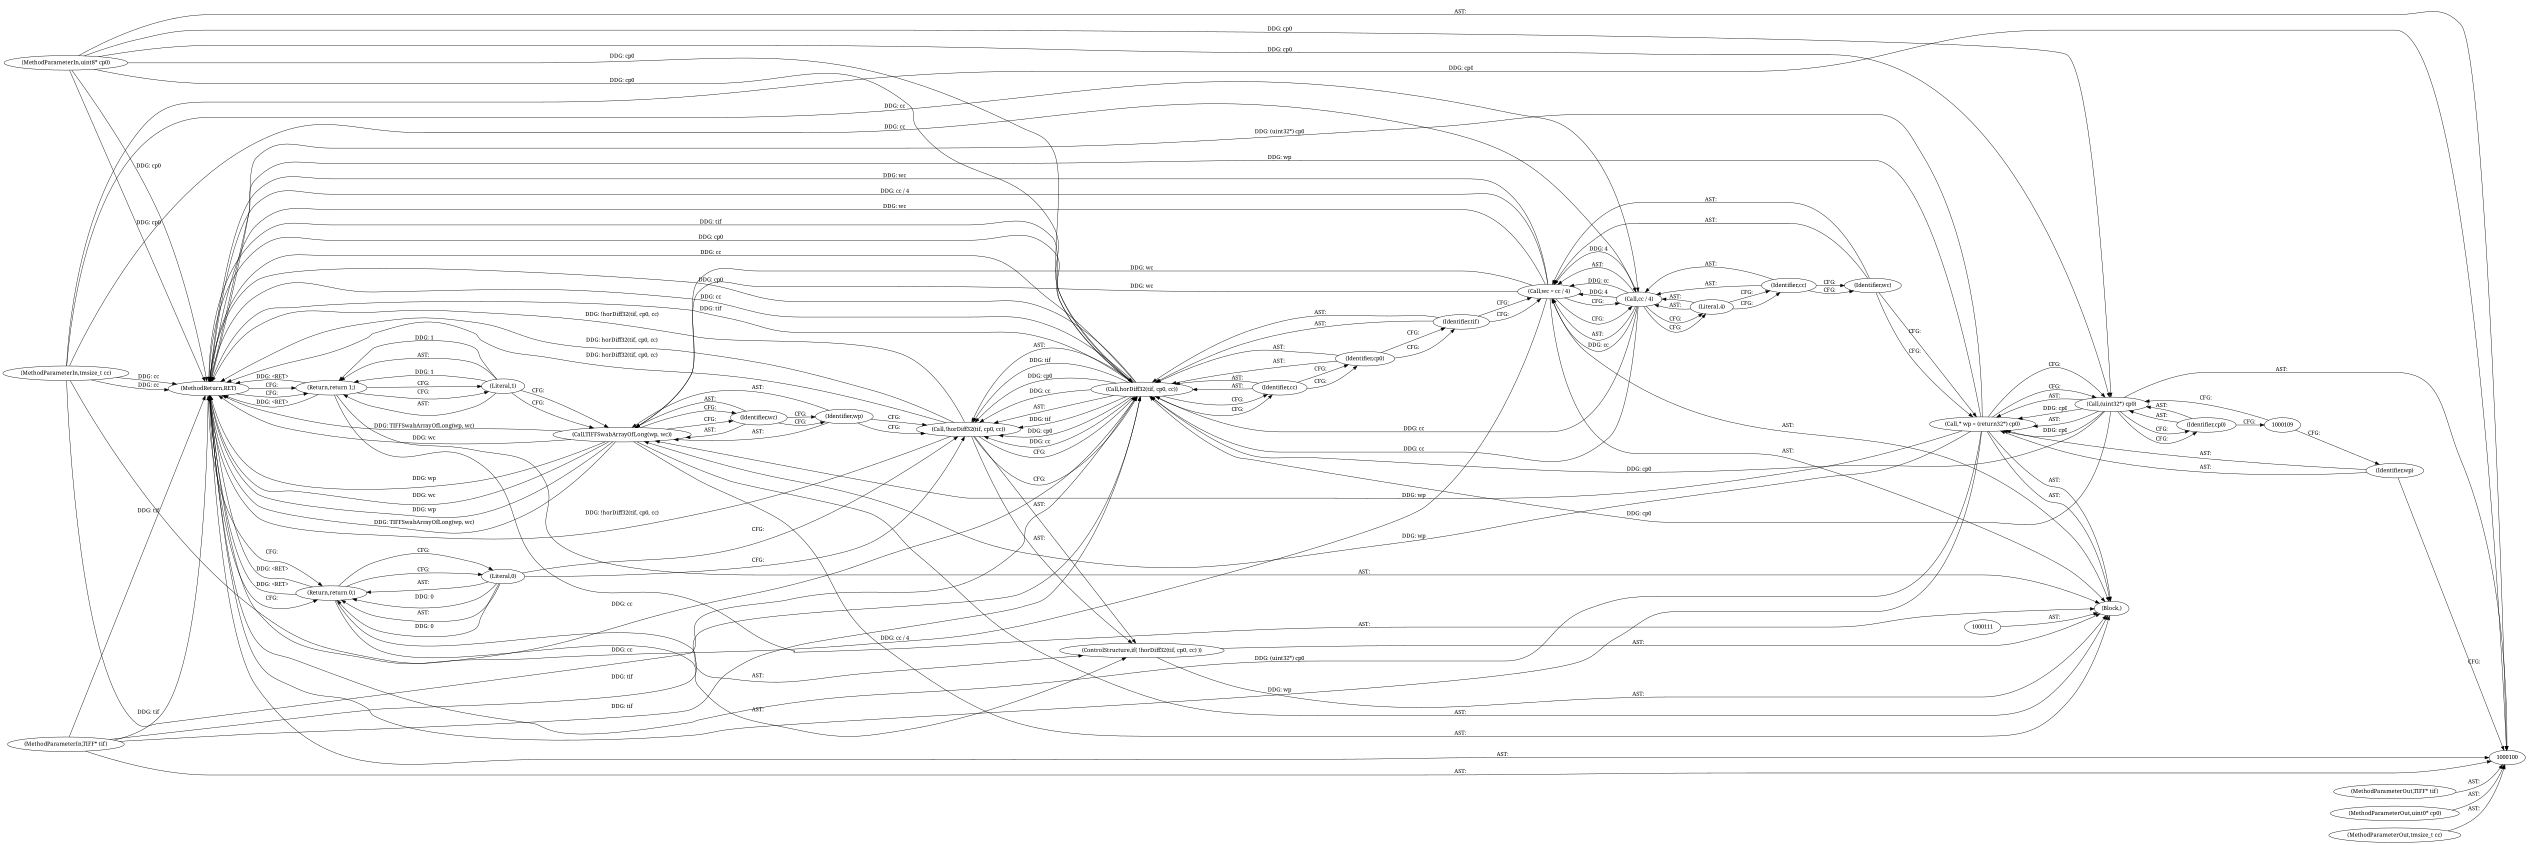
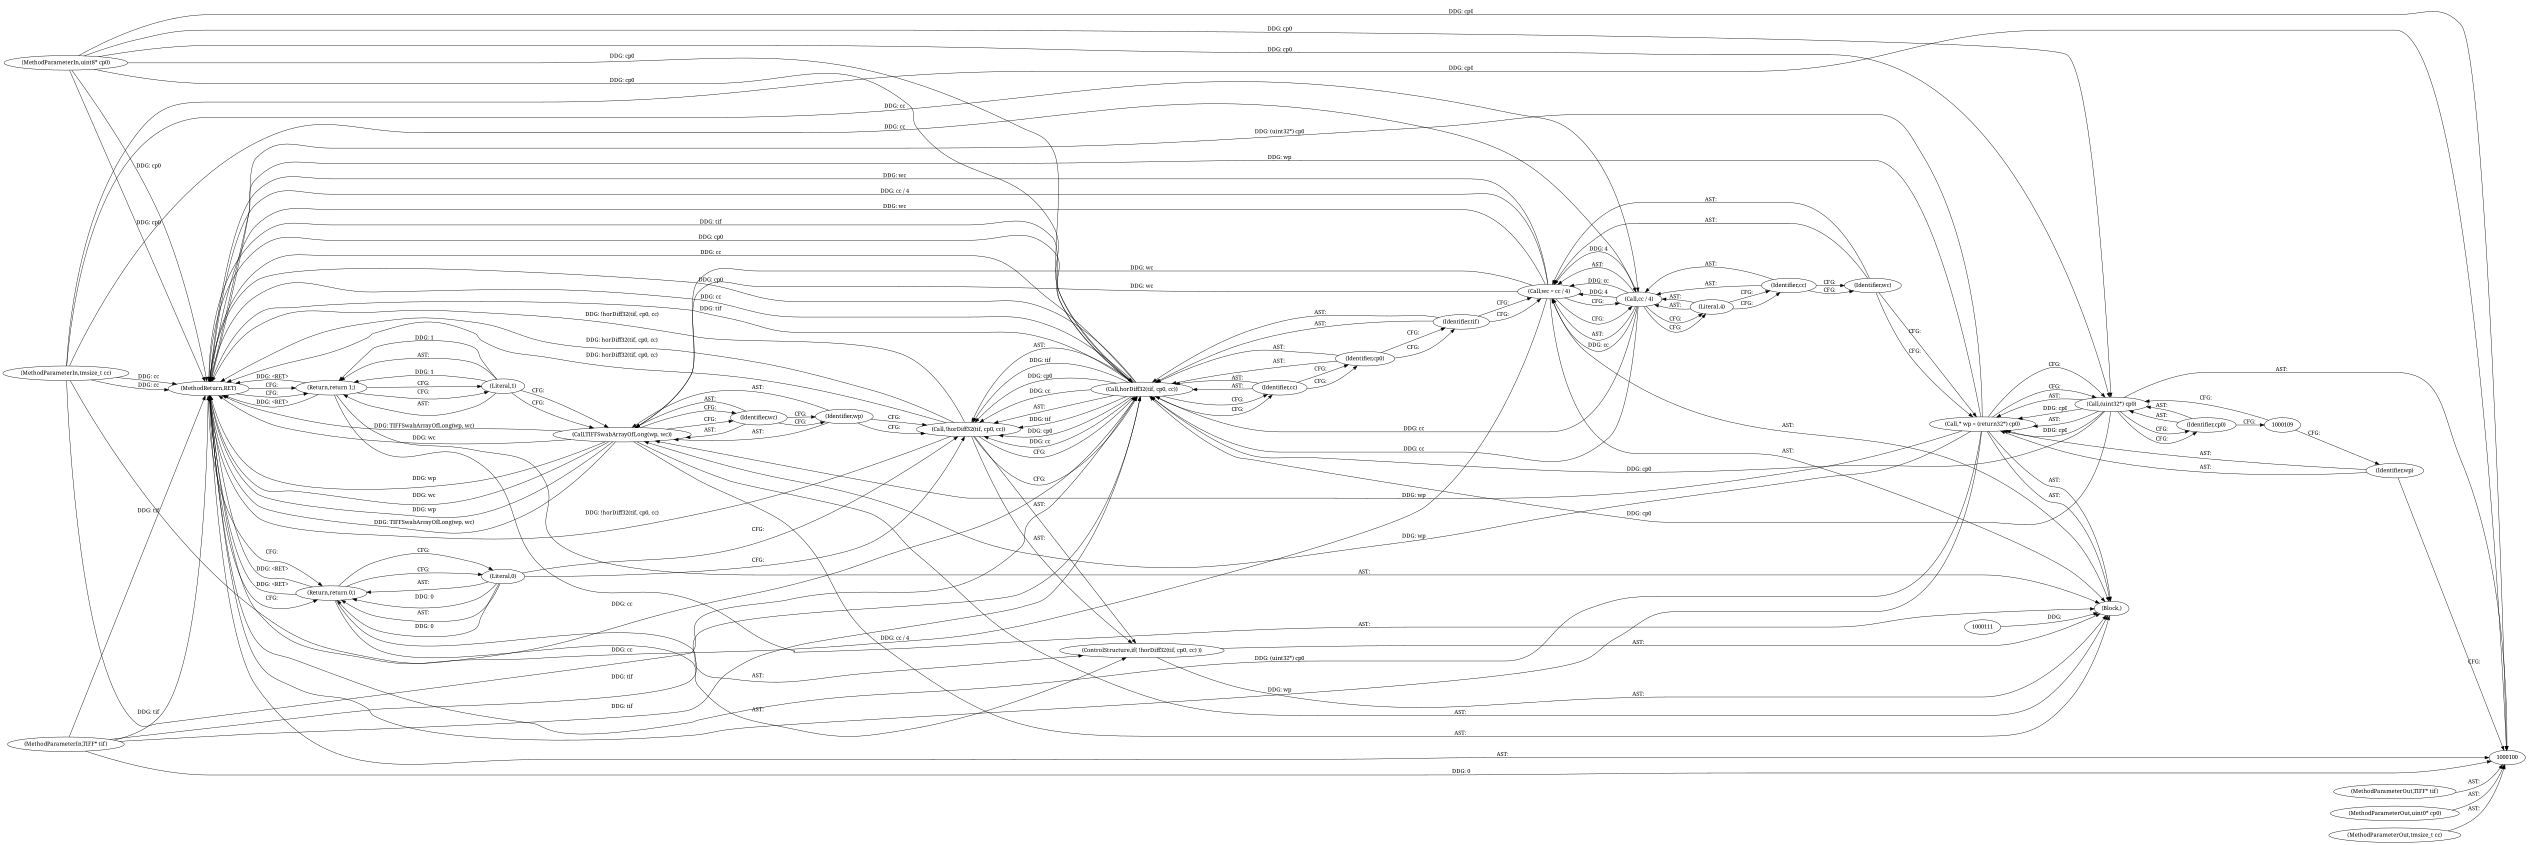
edge "(MethodParameterIn,uint8* cp0)" -> "1000100": label "AST: " -> "DDG: cp0"
edge "1000111" -> "(Block,)": label "AST: " -> "DDG: "
edge "(MethodParameterIn,TIFF* tif)" -> "1000100": label "AST: " -> "DDG: 0"
